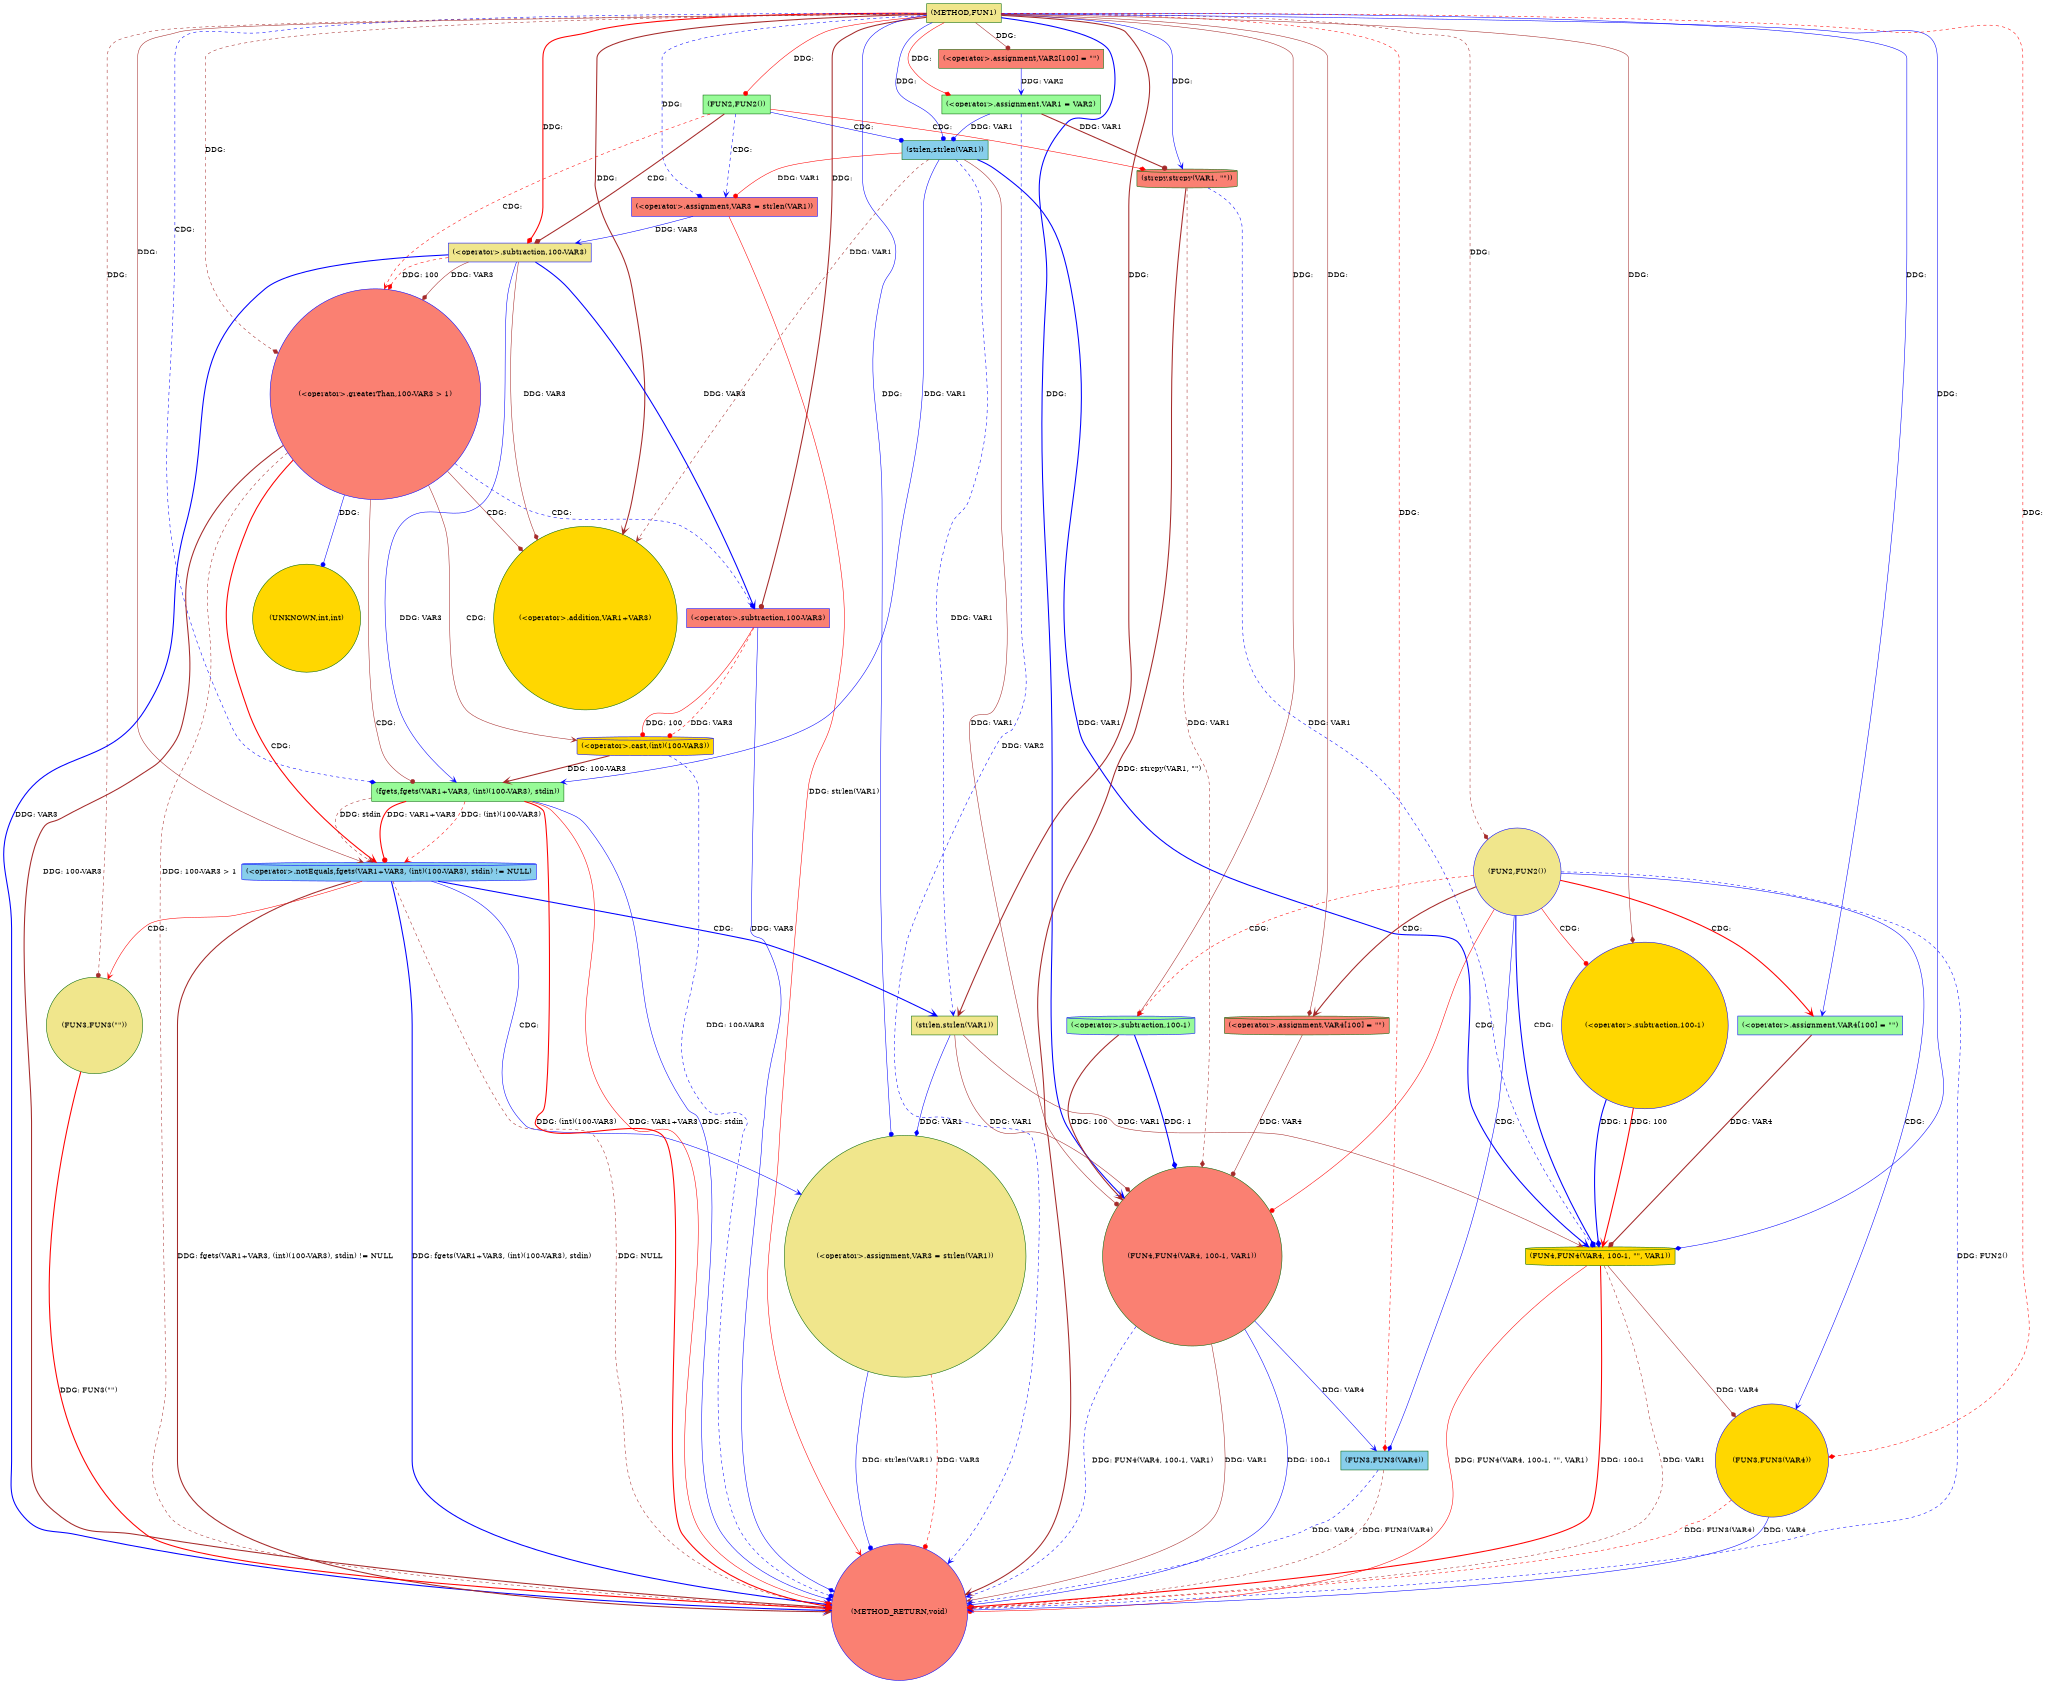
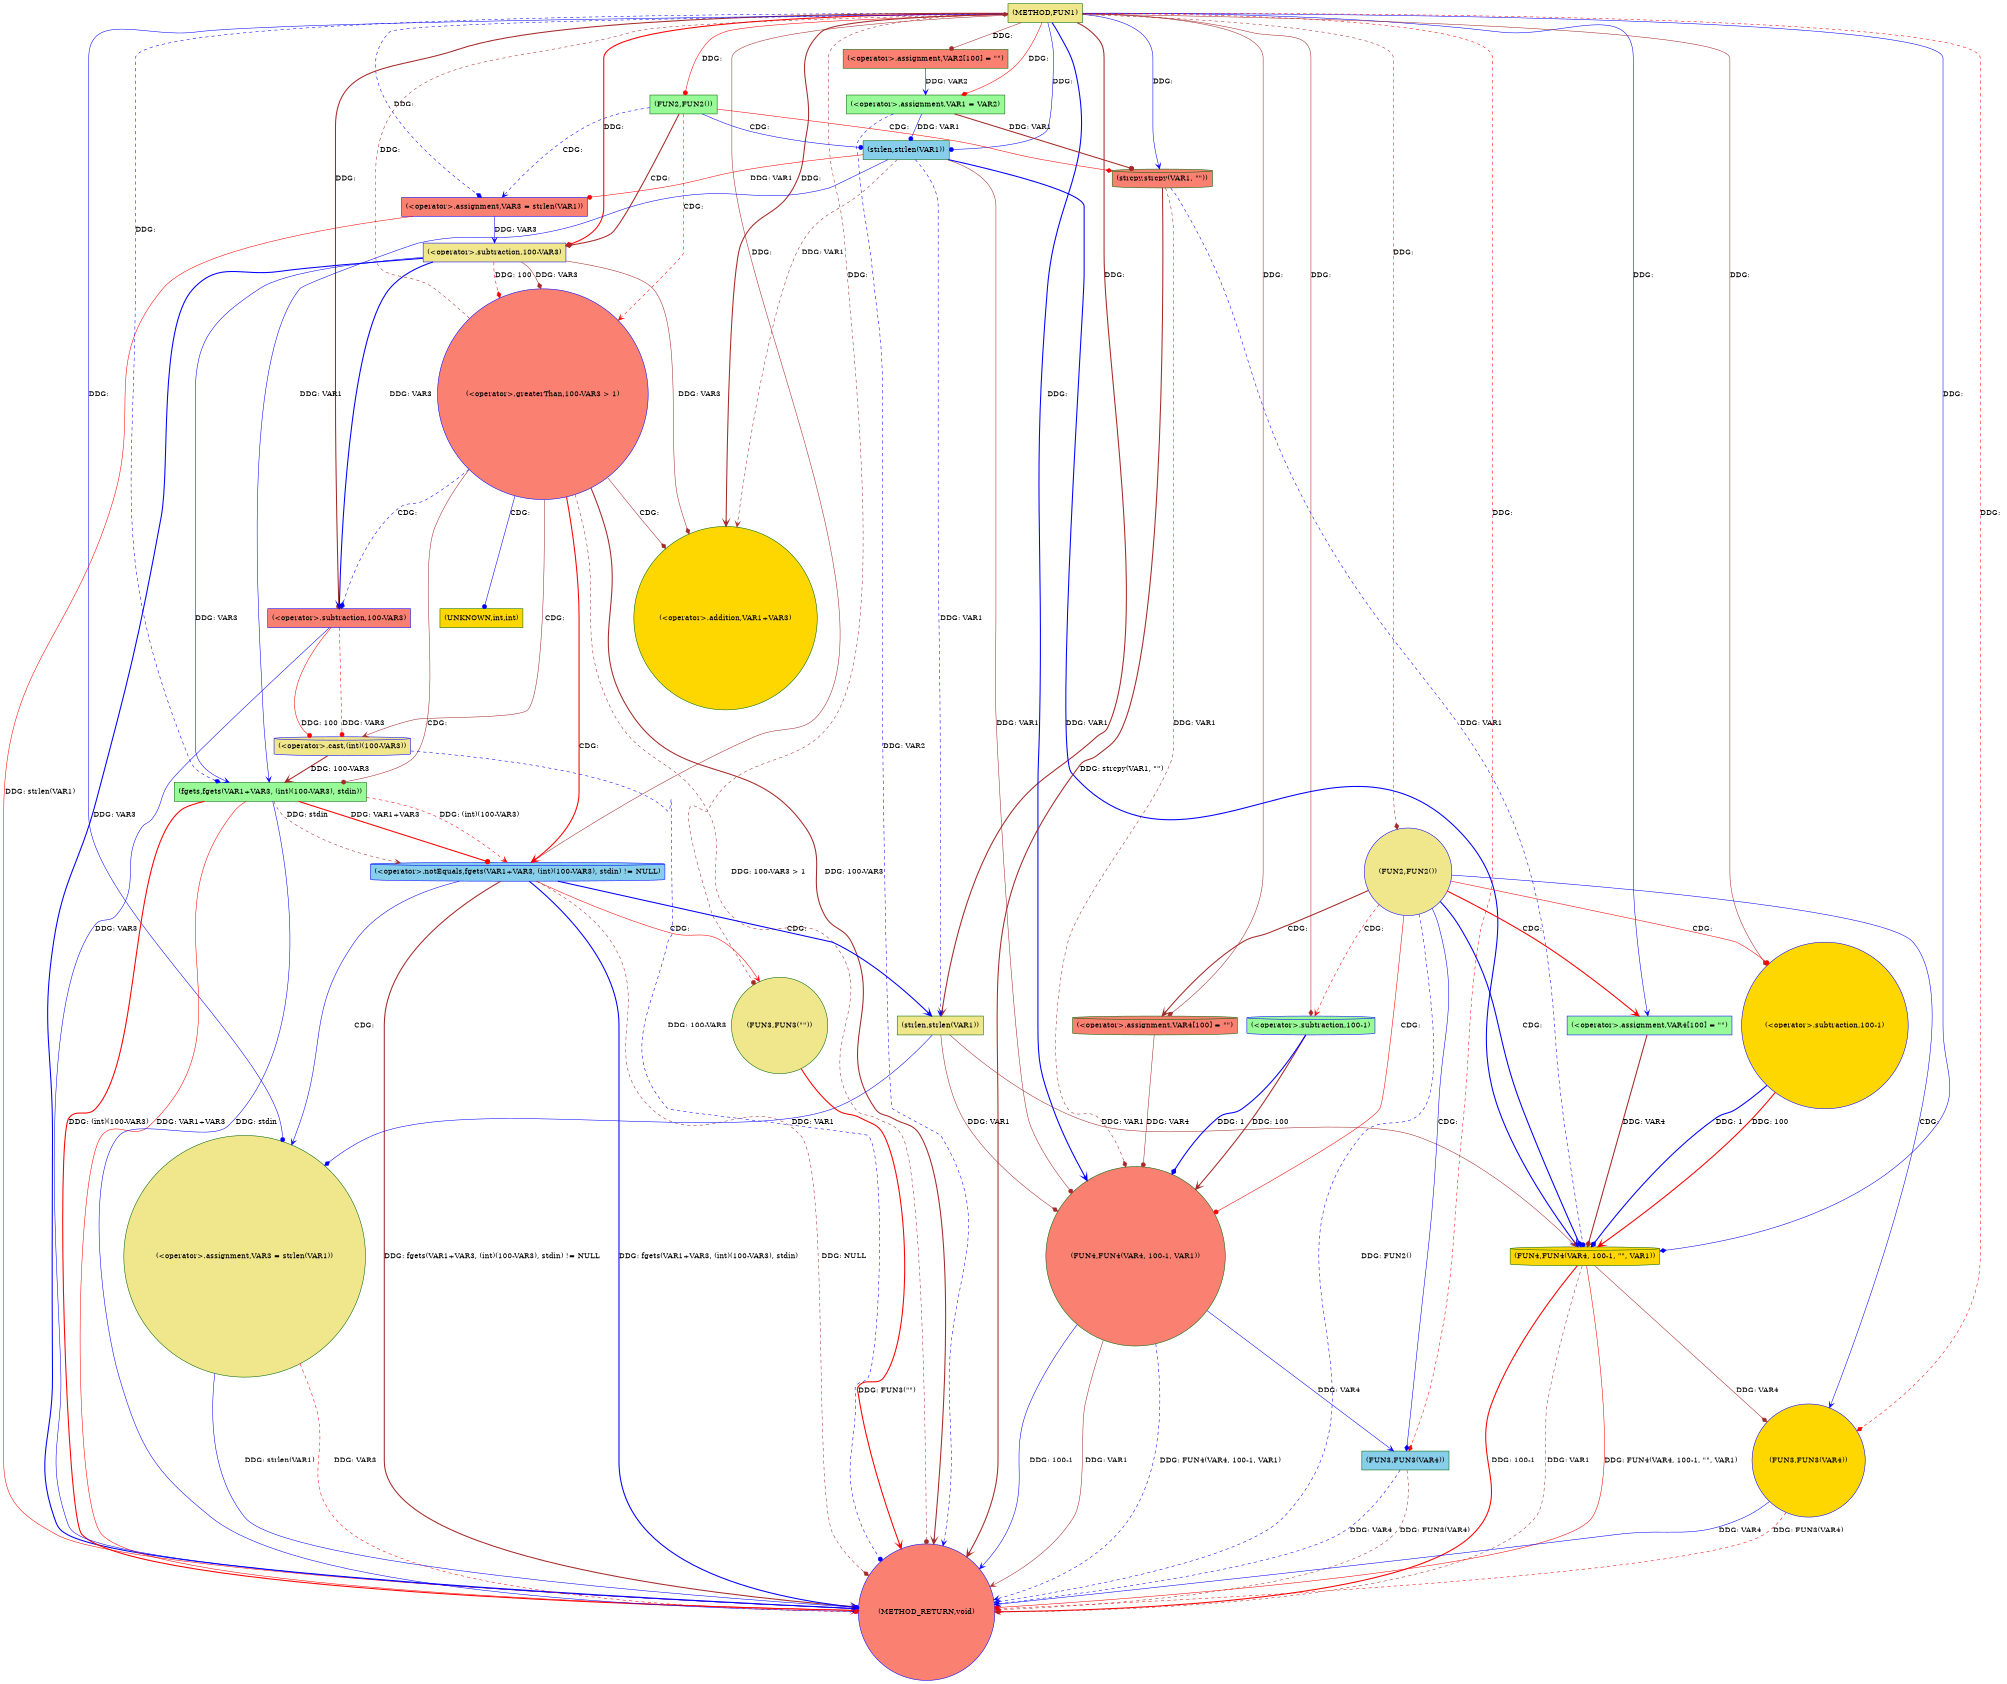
edge "(METHOD,FUN1)" -> "(<operator>.greaterThan,100-VAR3 > 1)": reversed
edge "(METHOD,FUN1)" -> "(fgets,fgets(VAR1+VAR3, (int)(100-VAR3), stdin))": label "CDG: " -> "DDG: "
edge "(<operator>.greaterThan,100-VAR3 > 1)" -> "(UNKNOWN,int,int)": label "DDG: " -> "CDG: "
node "(UNKNOWN,int,int)": shape circle -> box
node "(<operator>.cast,(int)(100-VAR3))": fillcolor gold -> khaki
